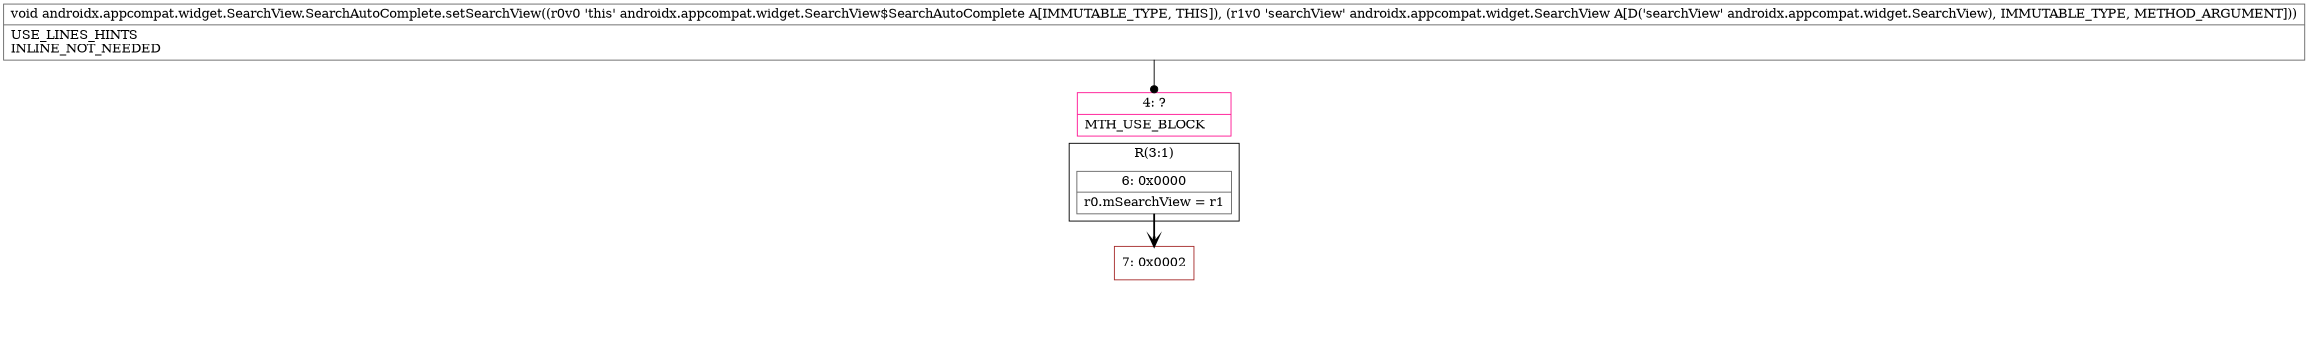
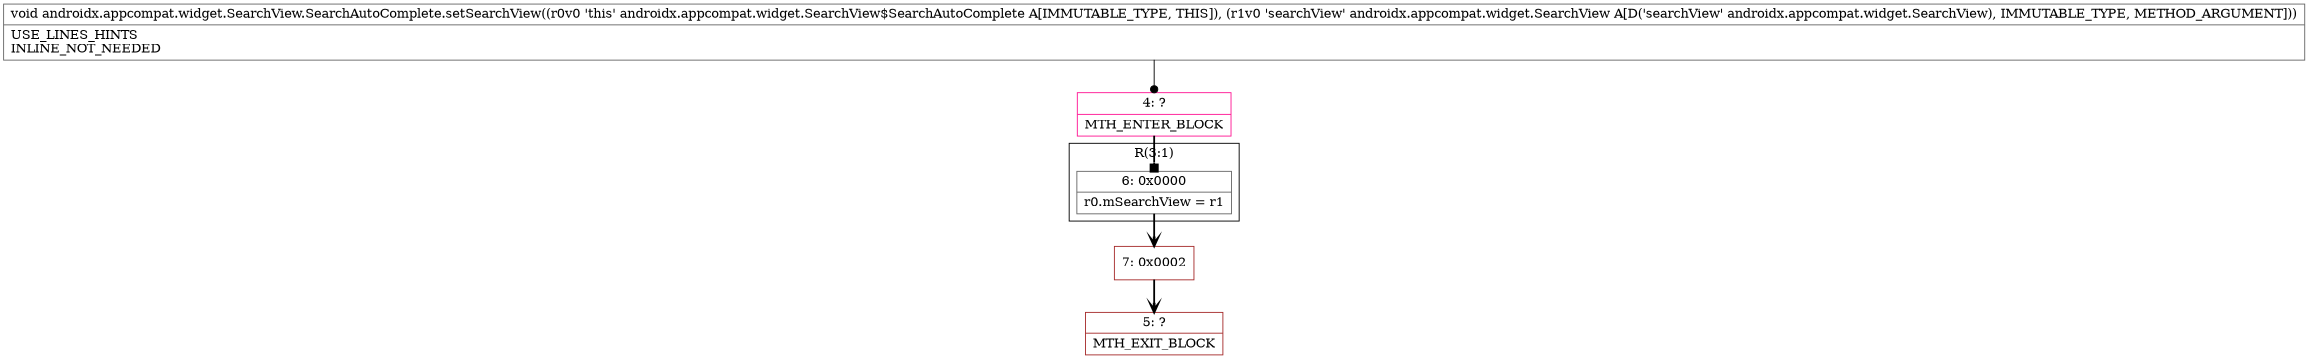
node "4: ?": text "MTH_USE_BLOCK" -> "MTH_ENTER_BLOCK"
edge "4: ?" -> "6: 0x0000": added
node "5: ?": added
